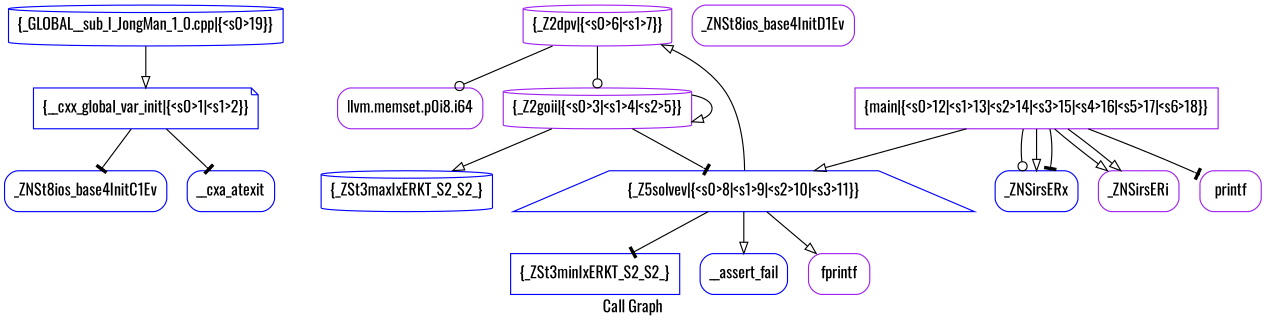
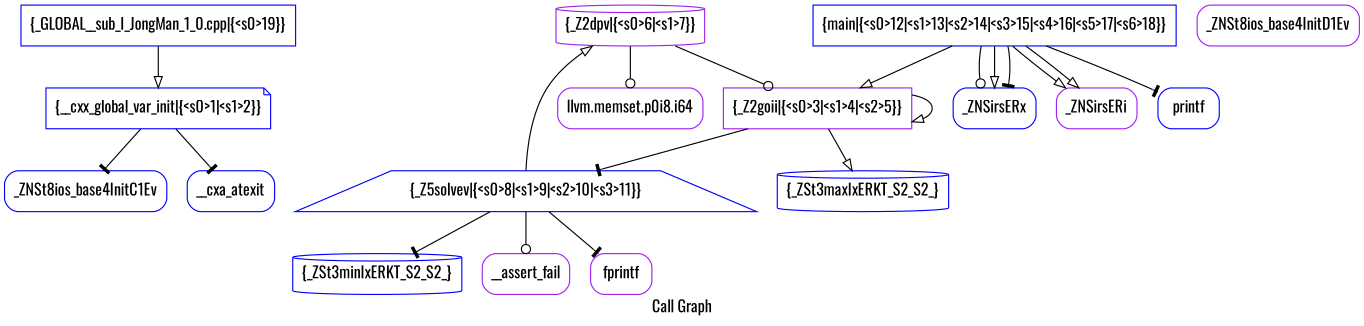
node "{_GLOBAL__sub_I_JongMan_1_0.cpp|{<s0>19}}": shape cylinder -> box
node "{_Z2goii|{<s0>3|<s1>4|<s2>5}}": shape cylinder -> box
node "{main|{<s0>12|<s1>13|<s2>14|<s3>15|<s4>16|<s5>17|<s6>18}}": color purple -> blue
edge "{main|{<s0>12|<s1>13|<s2>14|<s3>15|<s4>16|<s5>17|<s6>18}}" -> "{_Z5solvev|{<s0>8|<s1>9|<s2>10|<s3>11}}": now "{main|{<s0>12|<s1>13|<s2>14|<s3>15|<s4>16|<s5>17|<s6>18}}" -> "{_Z2goii|{<s0>3|<s1>4|<s2>5}}"
node "printf": color purple -> blue
edge "{_Z5solvev|{<s0>8|<s1>9|<s2>10|<s3>11}}" -> "__assert_fail": arrowhead onormal -> odot
edge "{_Z5solvev|{<s0>8|<s1>9|<s2>10|<s3>11}}" -> "fprintf": arrowhead onormal -> tee
node "{_ZSt3minIxERKT_S2_S2_}": shape box -> cylinder
node "__assert_fail": color blue -> purple
